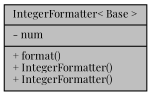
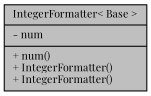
node "IntegerFormatter< Base >": text "+ format()" -> "+ num()"
